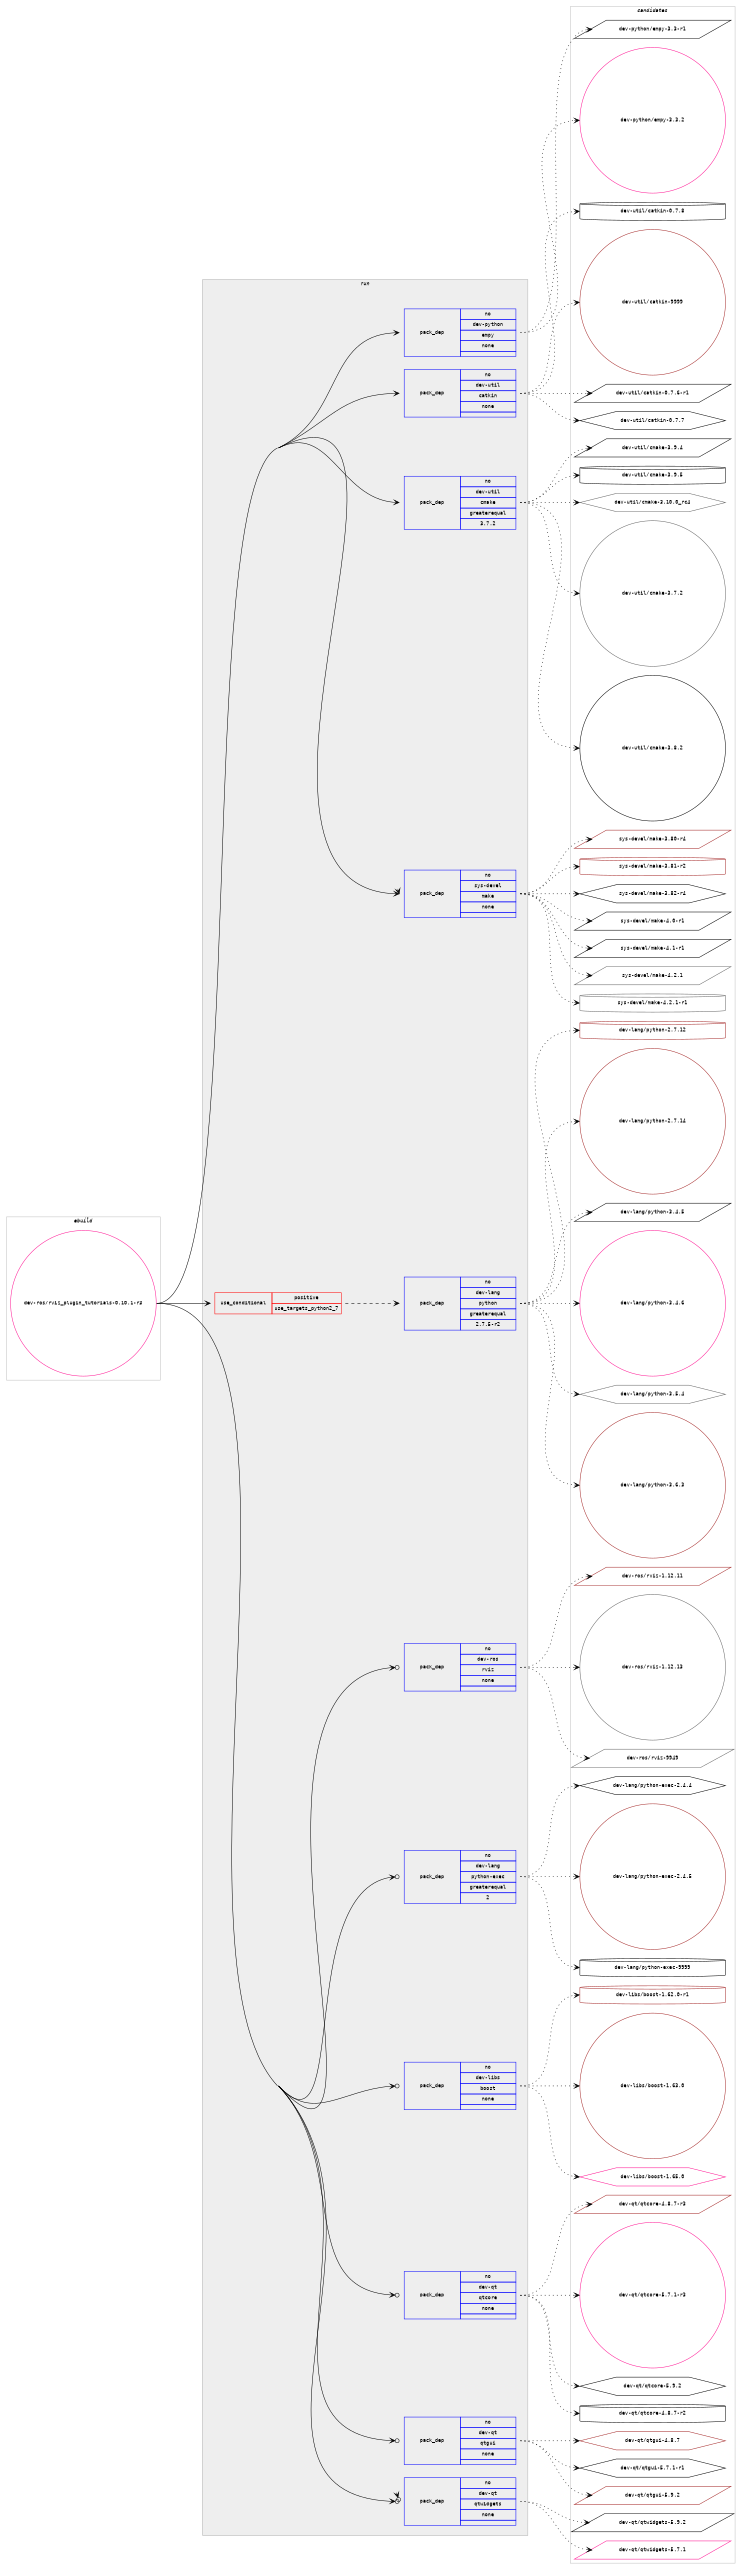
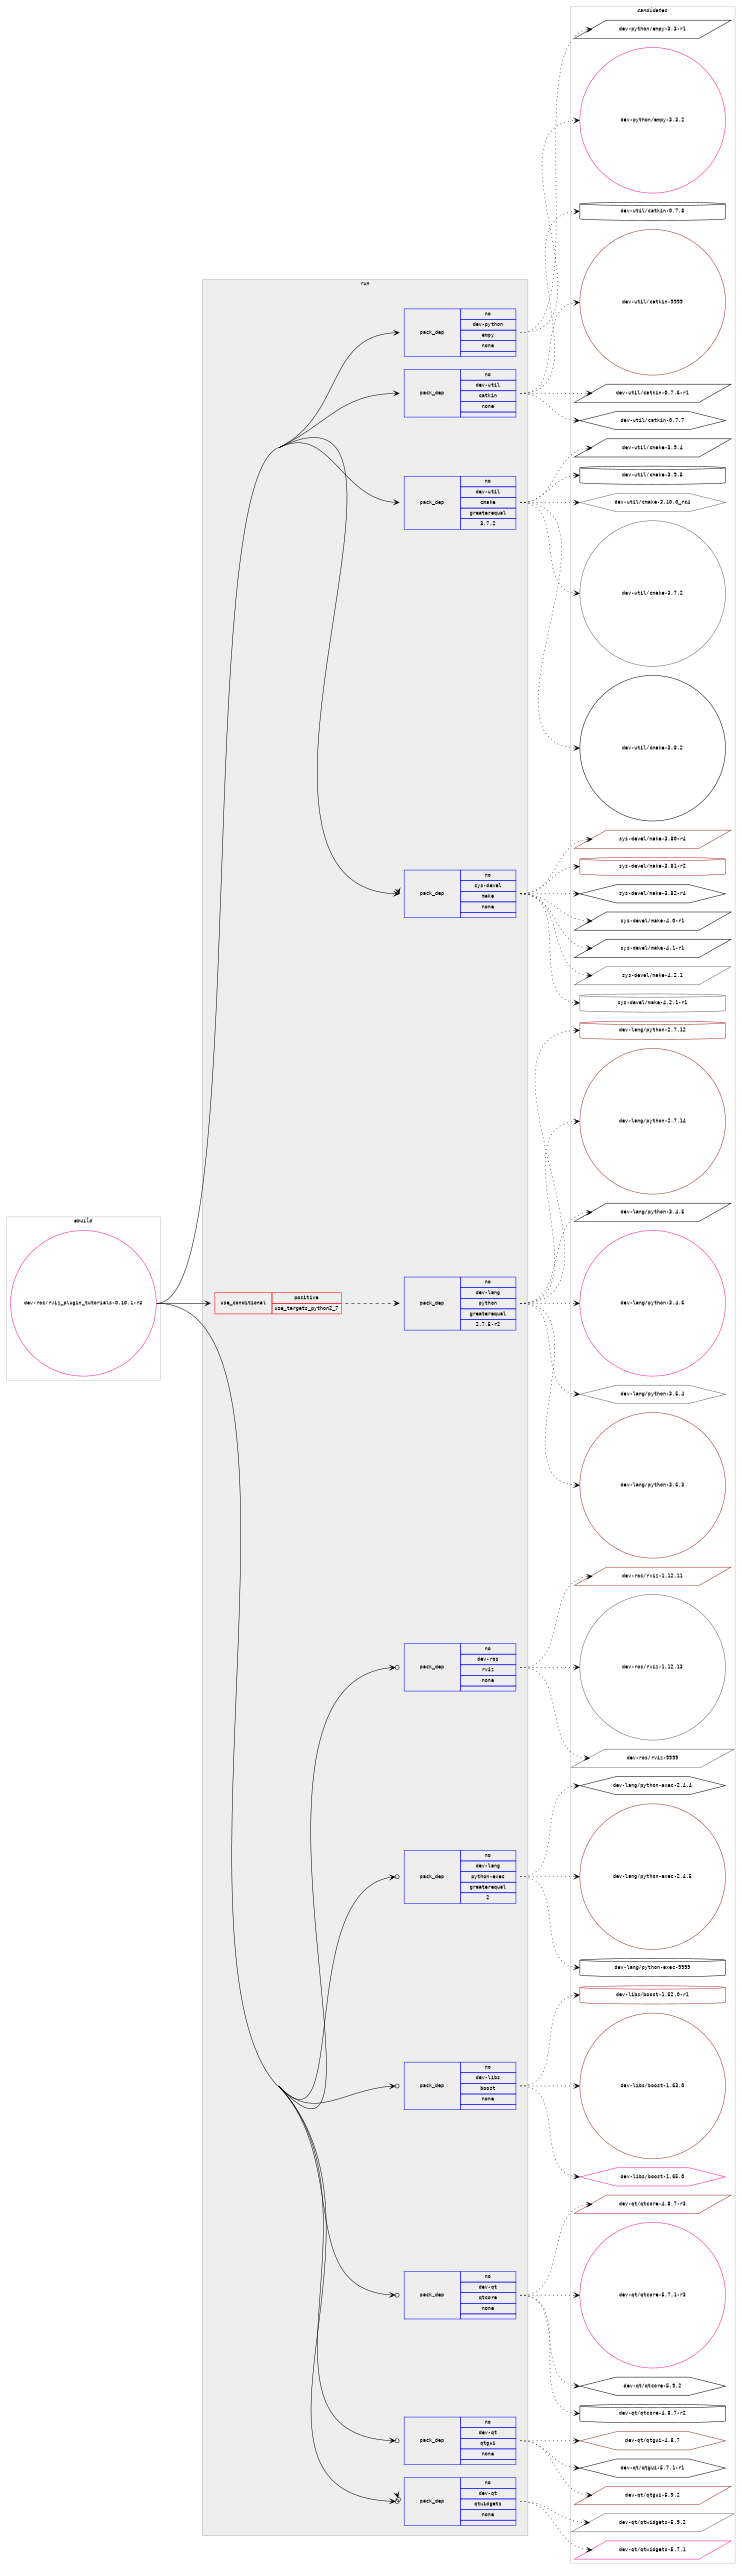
node "dev-ros/rviz-9949": label "dev-ros/rviz-9949" -> "dev-ros/rviz-9999"
node "dev-qt/qtwidgets-5.9.2": color black -> gray40
